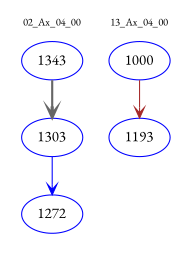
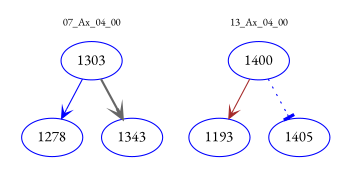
cluster "02_Ax_04_00": label "02_Ax_04_00" -> "07_Ax_04_00"
node "1000": label "1000" -> "1400"
edge "1343" -> "1303": reversed
node "1405": added
node "1272": label "1272" -> "1278"
